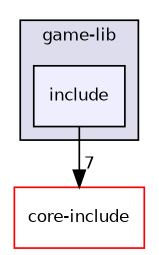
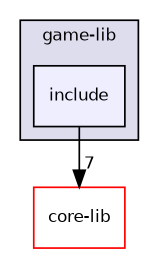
node "core-include": label "core-include" -> "core-lib"
